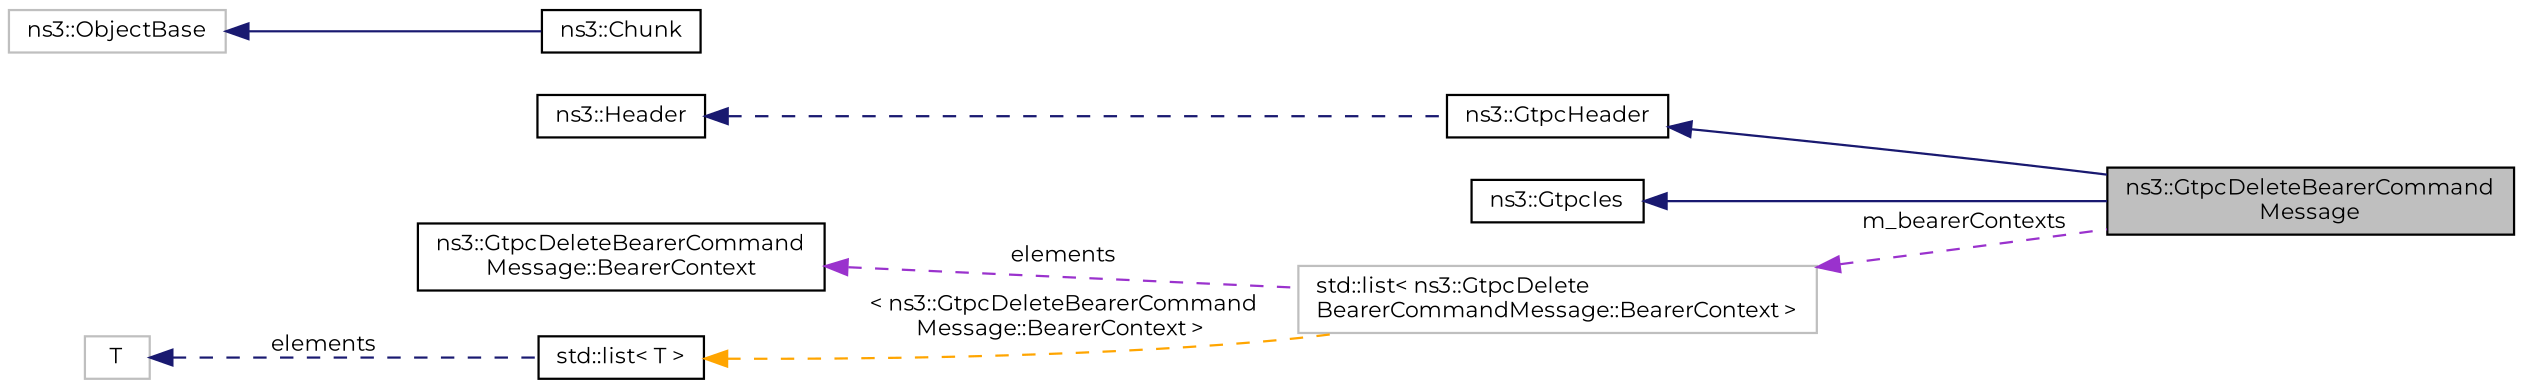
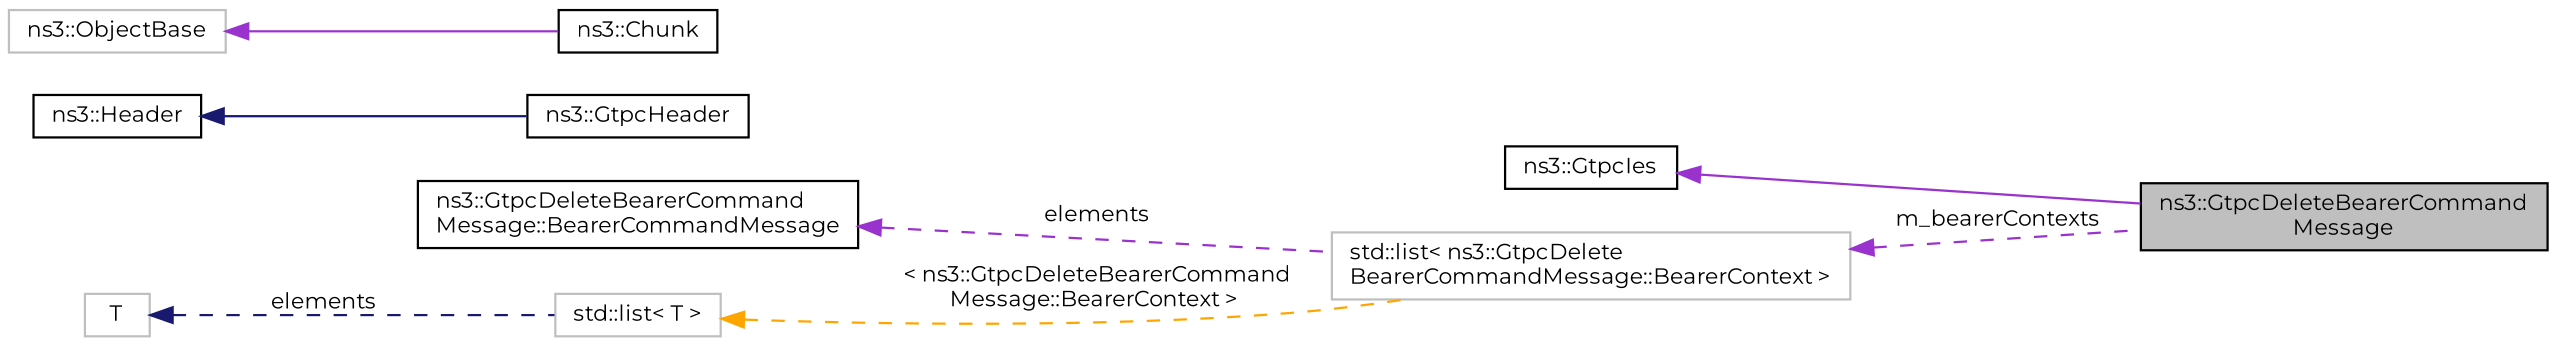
edge "ns3::Chunk" -> "ns3::ObjectBase": color midnightblue -> darkorchid3
edge "ns3::GtpcHeader" -> "ns3::Header": style dashed -> solid
edge "ns3::GtpcDeleteBearerCommand Message" -> "ns3::GtpcHeader": removed
edge "ns3::GtpcDeleteBearerCommand Message" -> "ns3::GtpcIes": color midnightblue -> darkorchid3
node "ns3::GtpcDeleteBearerCommand Message::BearerContext": label "ns3::GtpcDeleteBearerCommand Message::BearerContext" -> "ns3::GtpcDeleteBearerCommand Message::BearerCommandMessage"
node "std::list< T >": color black -> grey75
